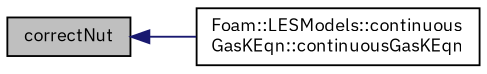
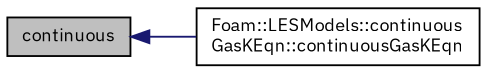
node "correctNut": label "correctNut" -> "continuous"
